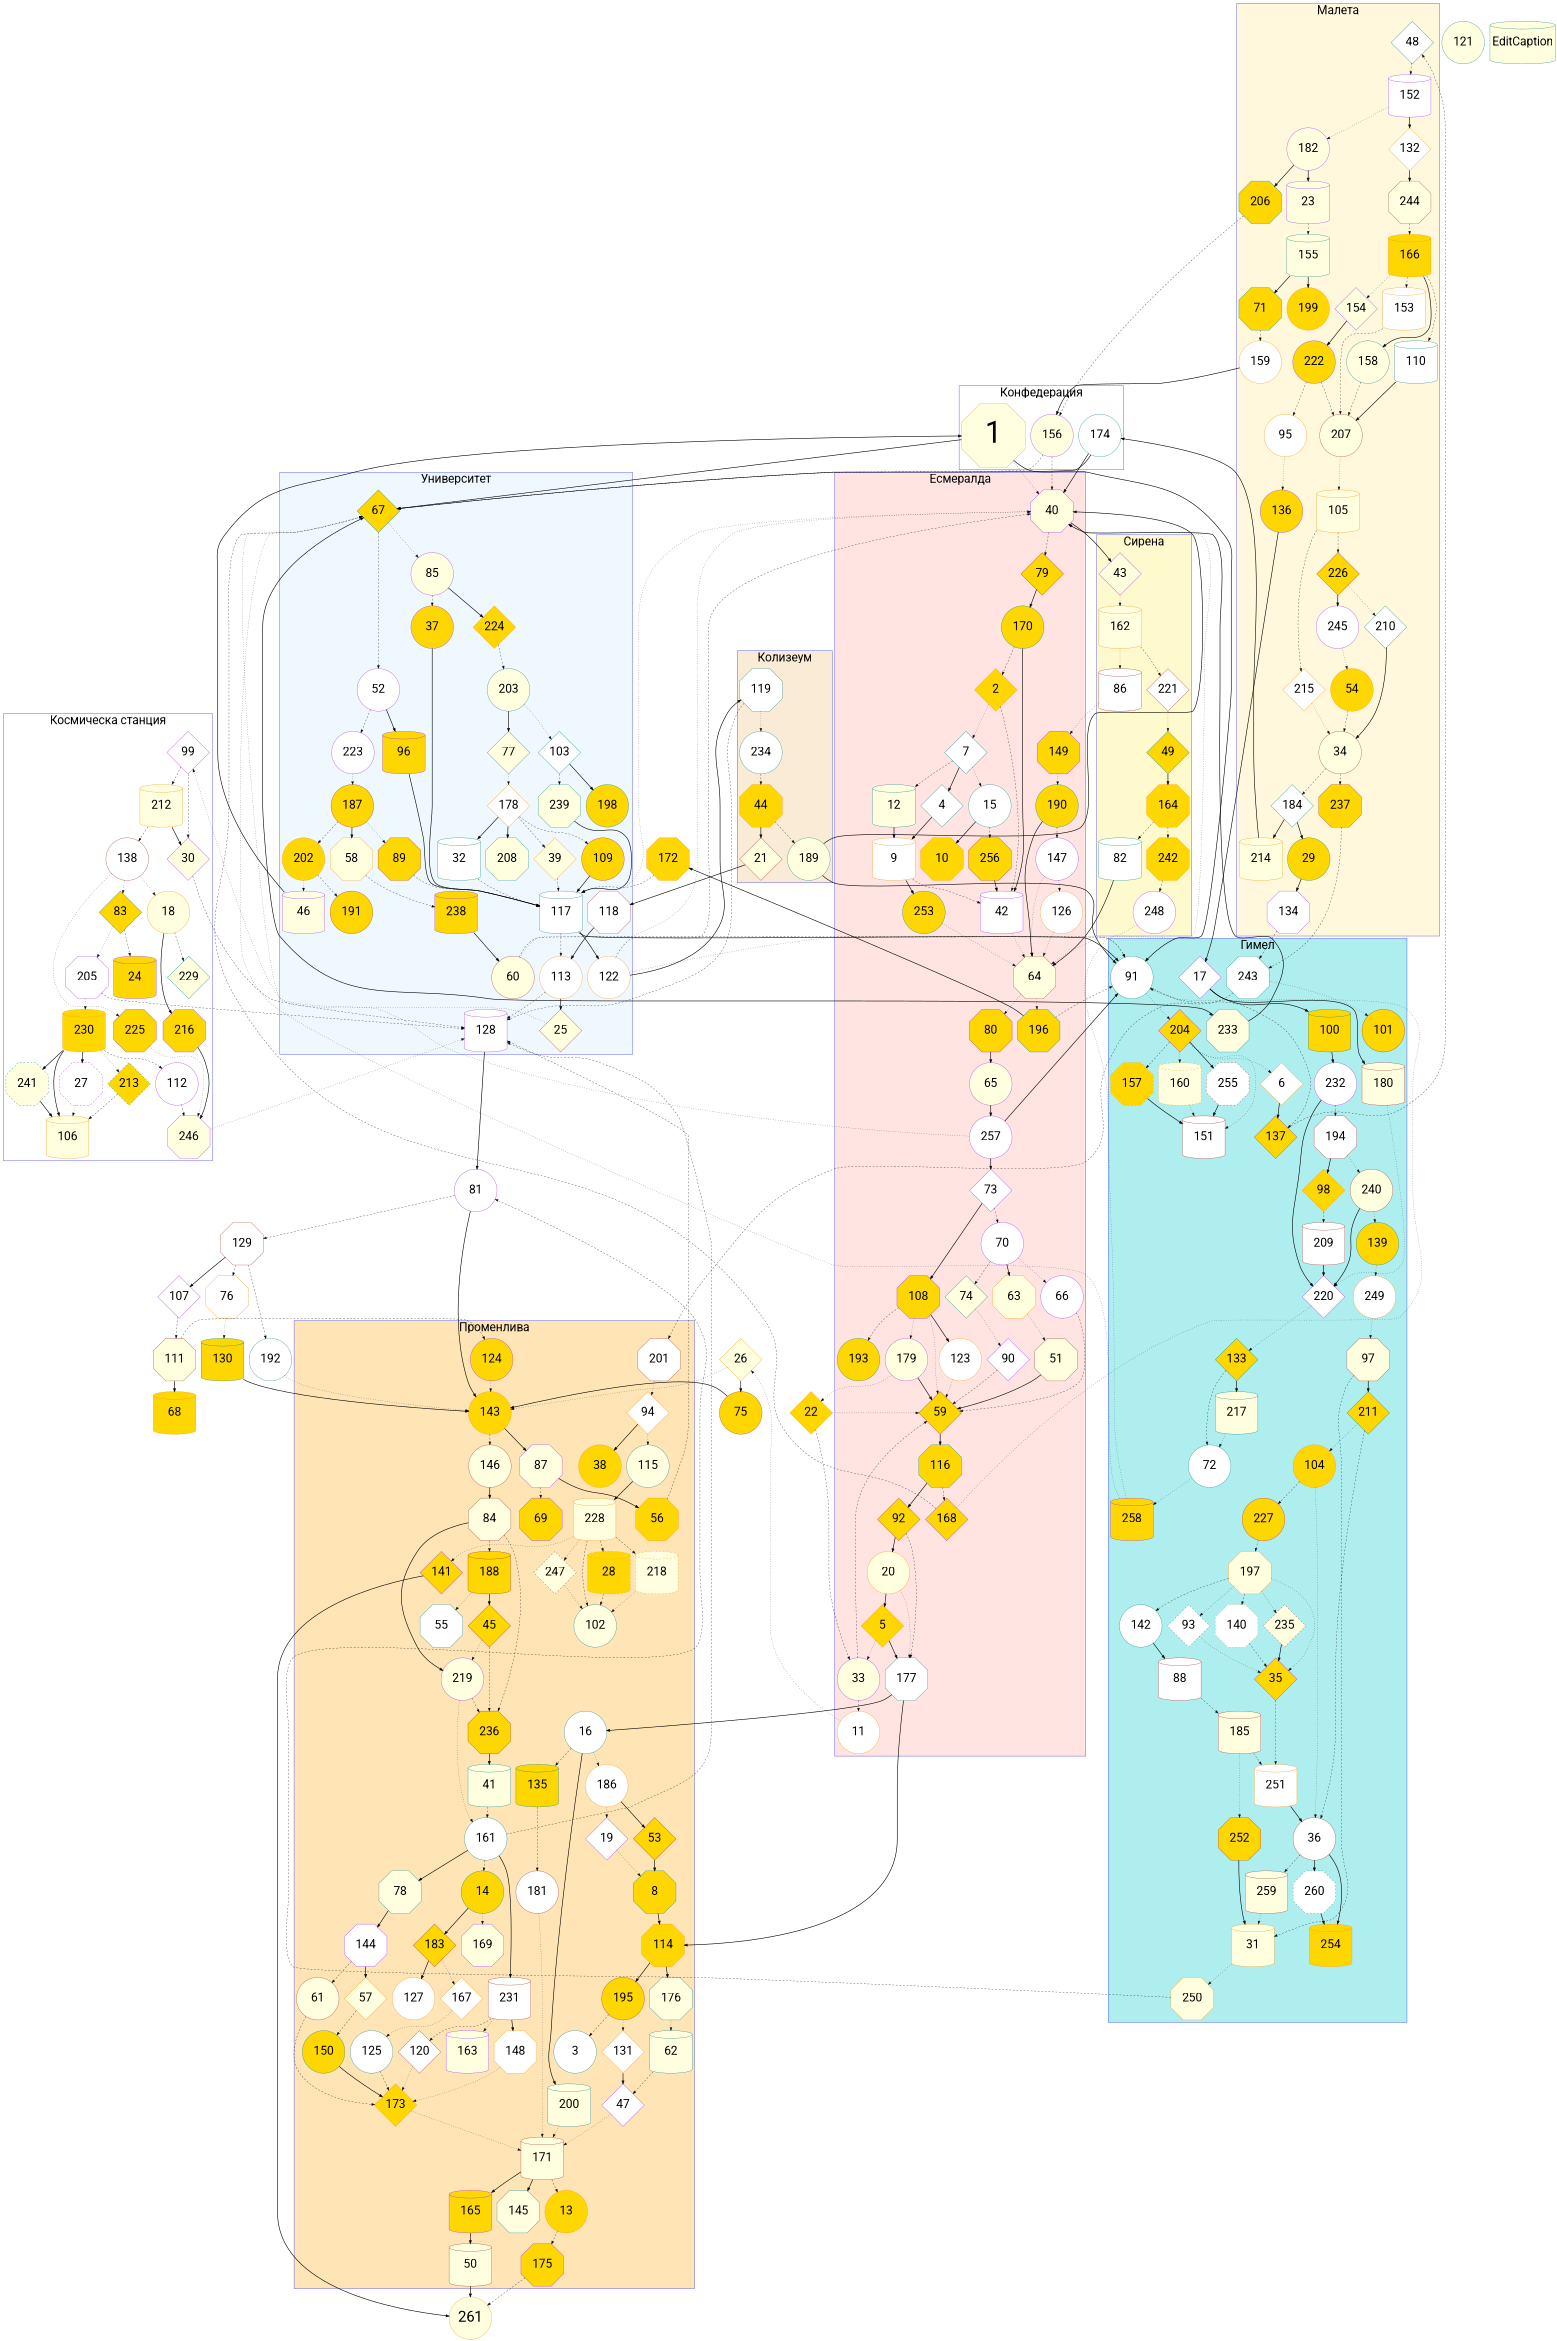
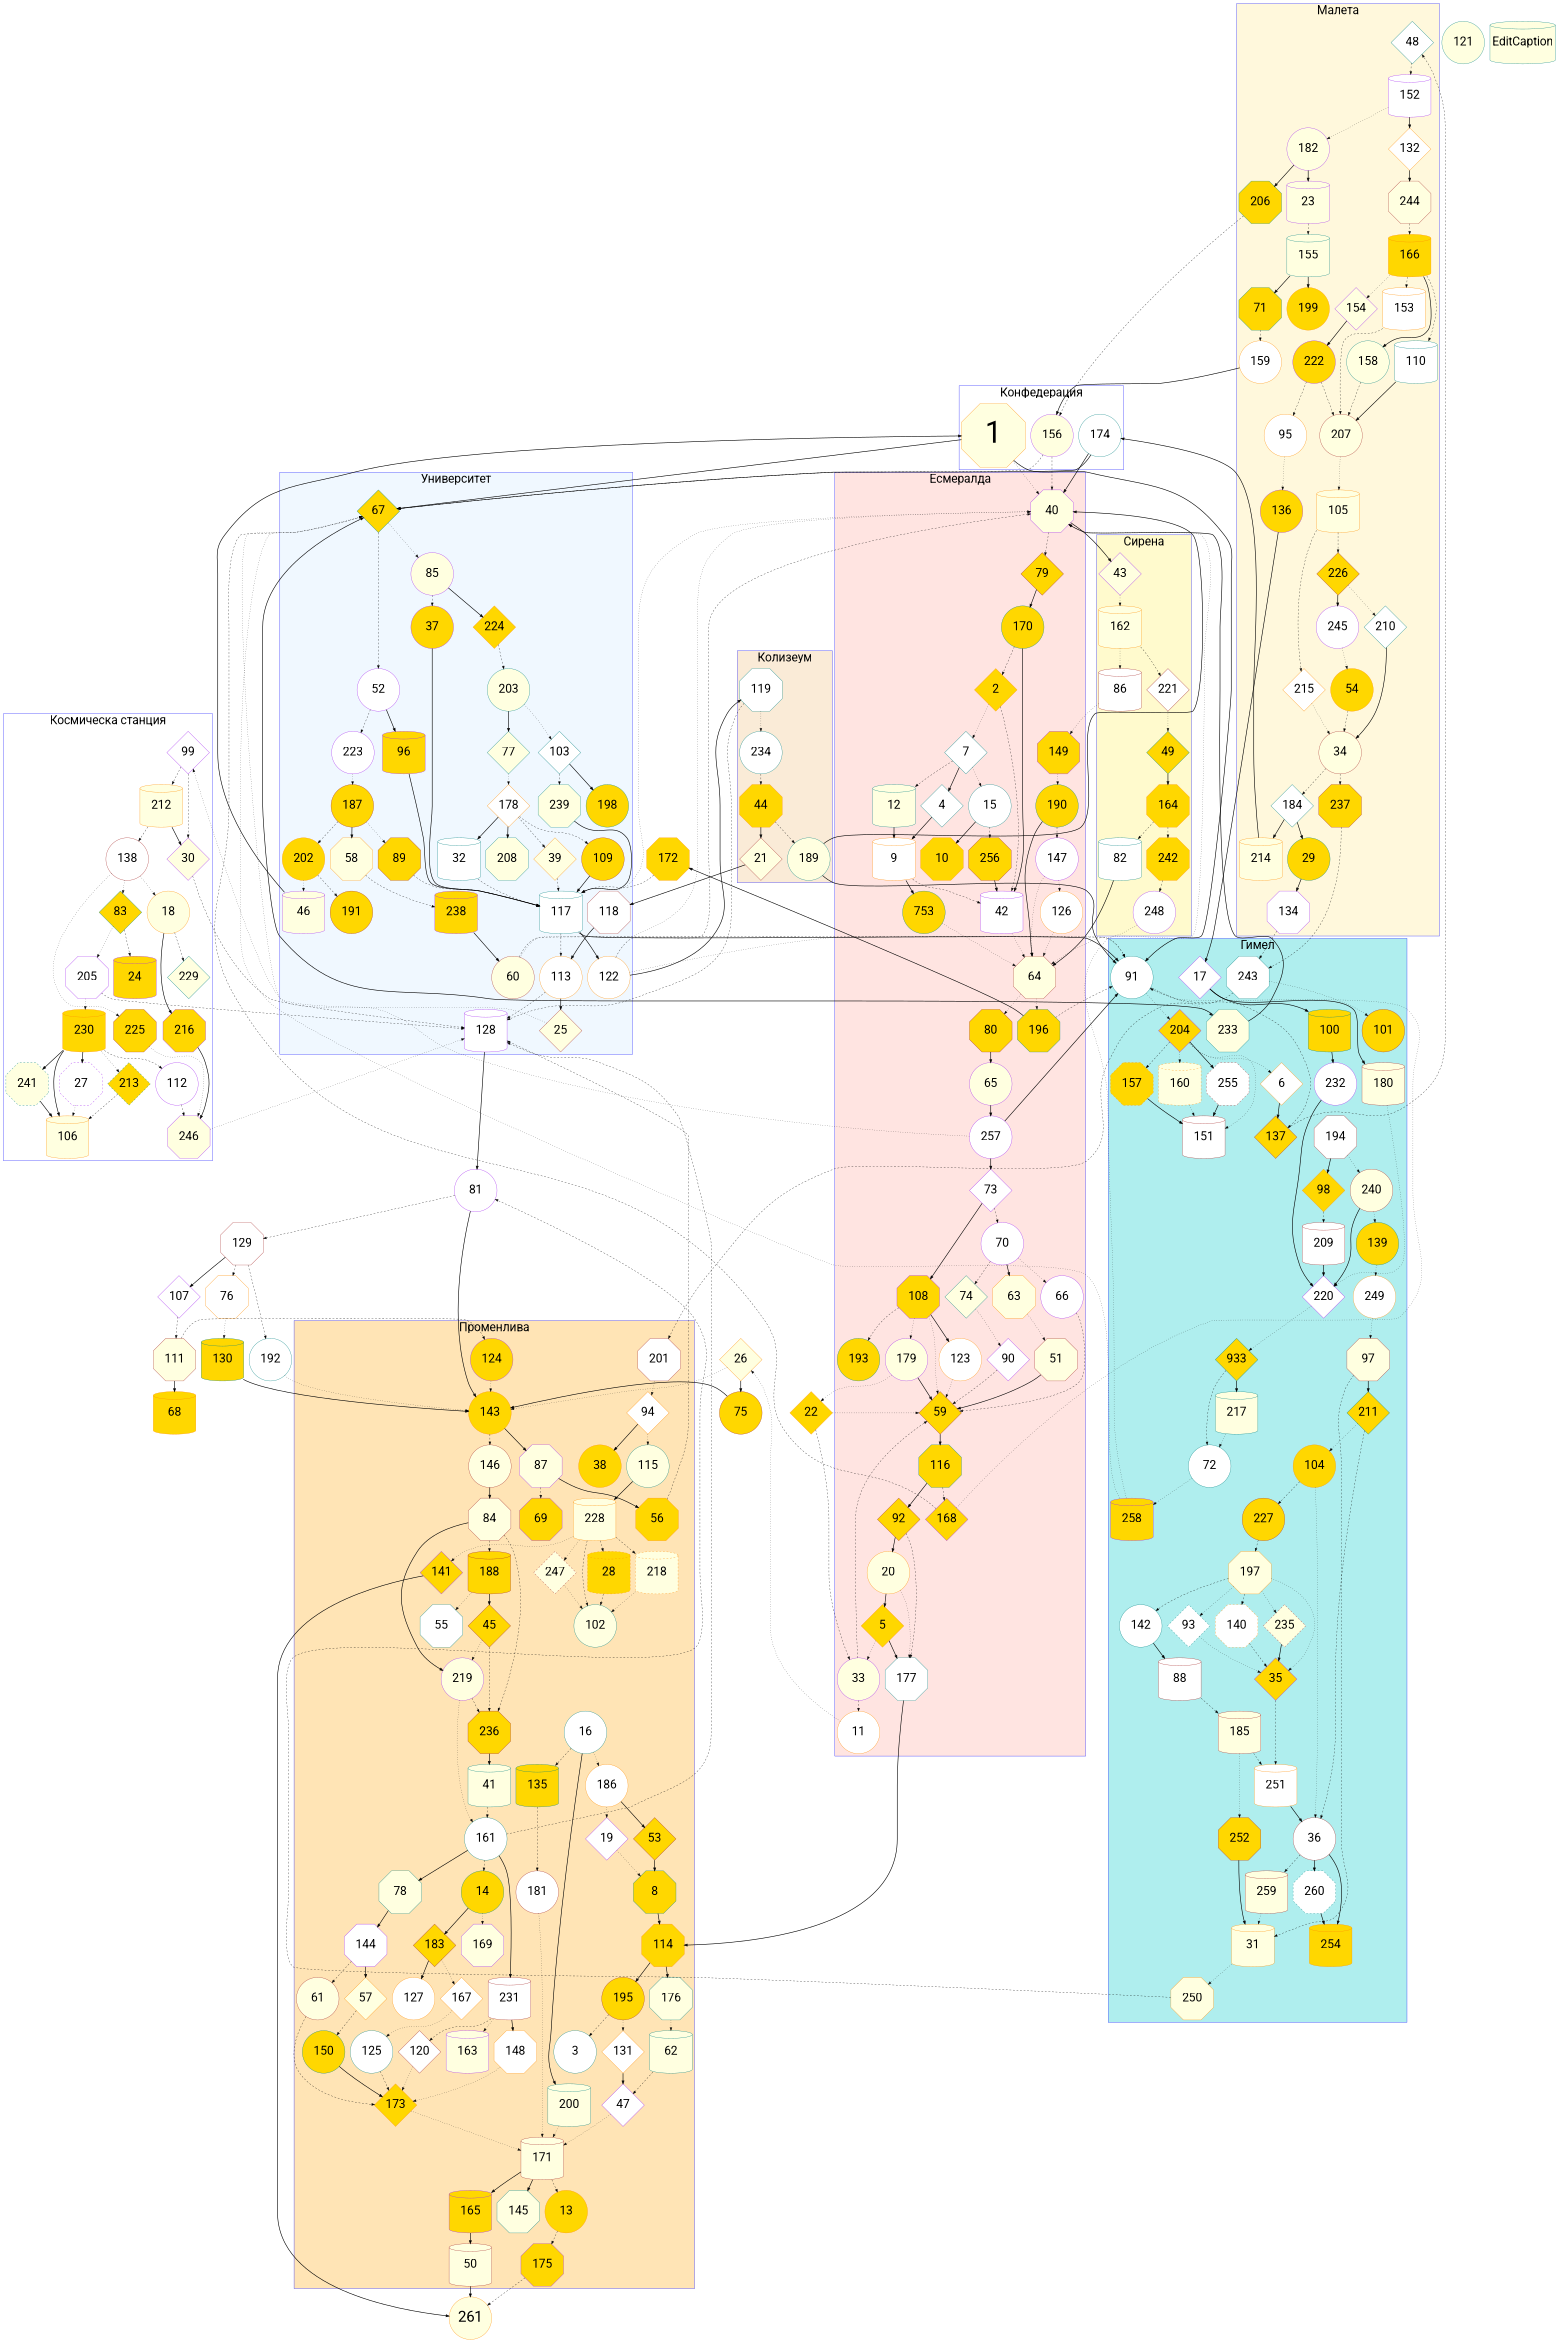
node "253": label "253" -> "753"
edge "232" -> "194": removed
node "133": label "133" -> "933"
edge "177" -> "16": removed
